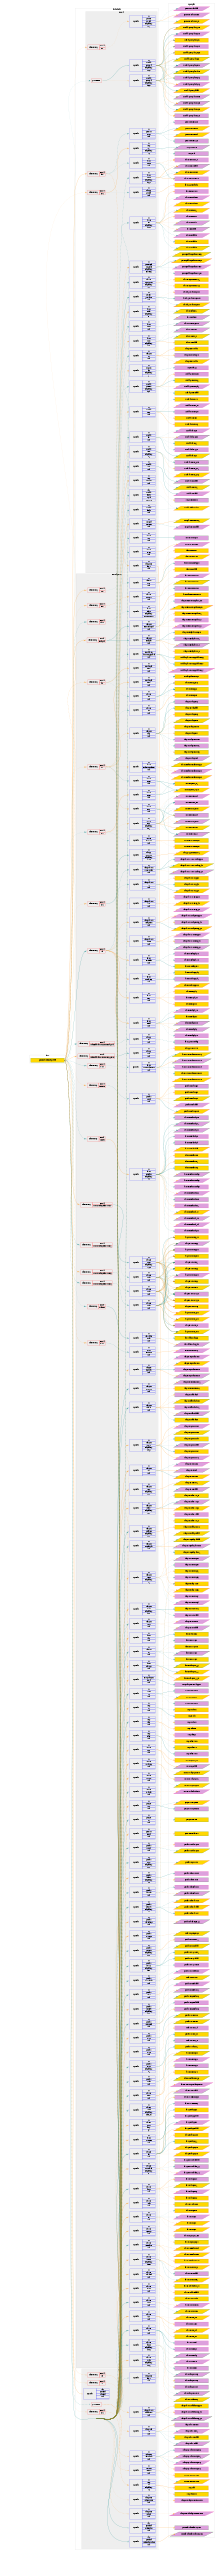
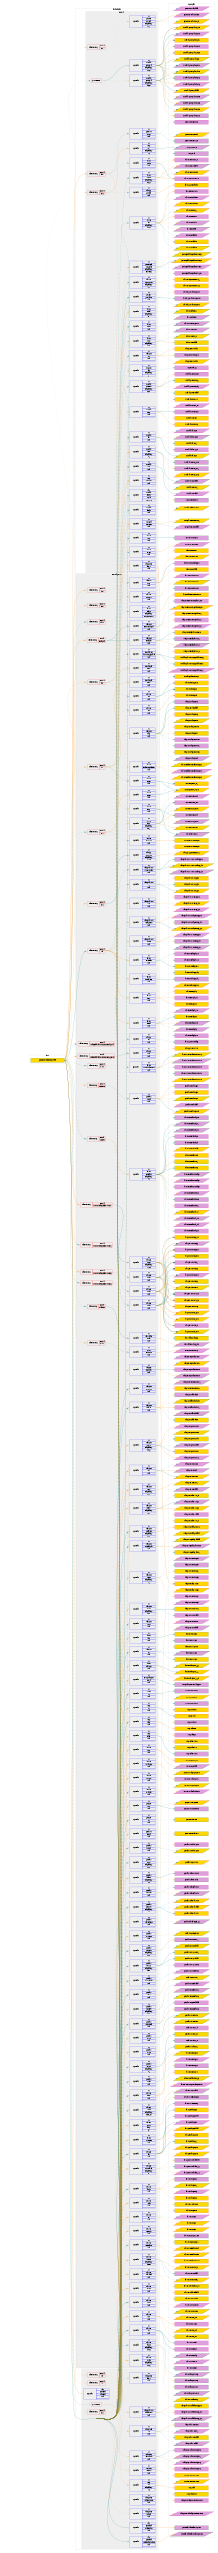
node "app-crypt/gnupg-2.2.8": removed
node "dev-db/mysql-connector-c++-8.0.11": fillcolor gold -> plum
